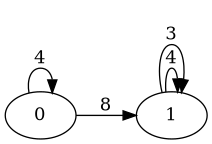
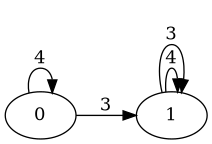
edge "0" -> "1": label "8" -> "3"
